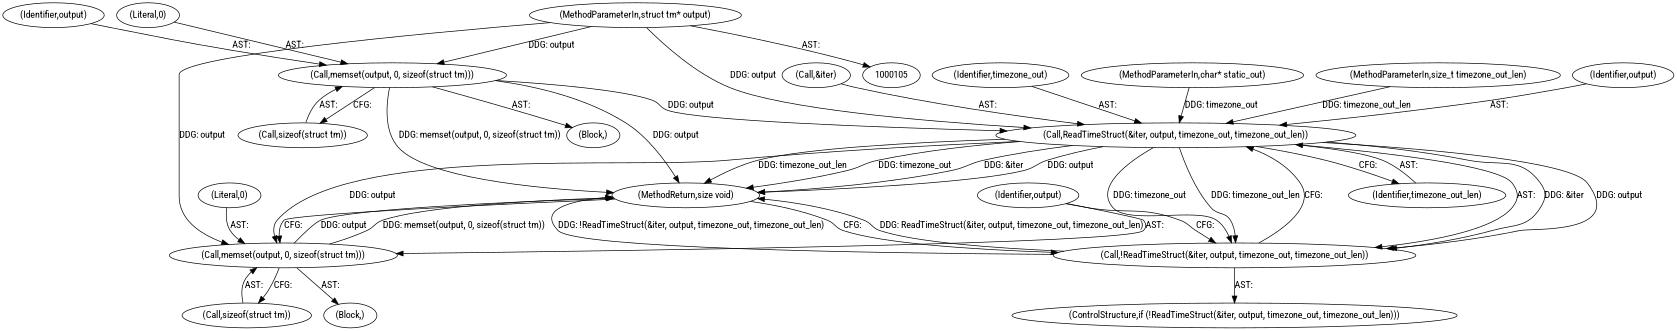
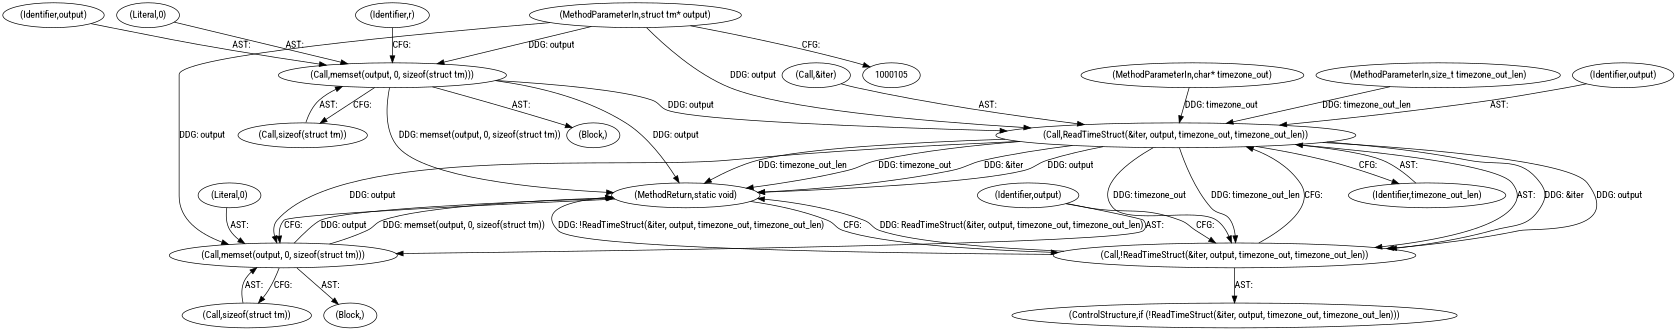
node "(Identifier,r)": added
edge "(MethodParameterIn,struct tm* output)" -> "1000105": label "AST: " -> "CFG: "
node "(Identifier,timezone_out)": removed
node "(MethodParameterIn,char* static_out)": label "(MethodParameterIn,char* static_out)" -> "(MethodParameterIn,char* timezone_out)"
node "(MethodReturn,size void)": label "(MethodReturn,size void)" -> "(MethodReturn,static void)"
